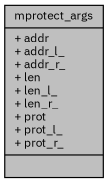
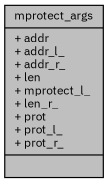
node "mprotect_args": text "+ len_l_" -> "+ mprotect_l_"
